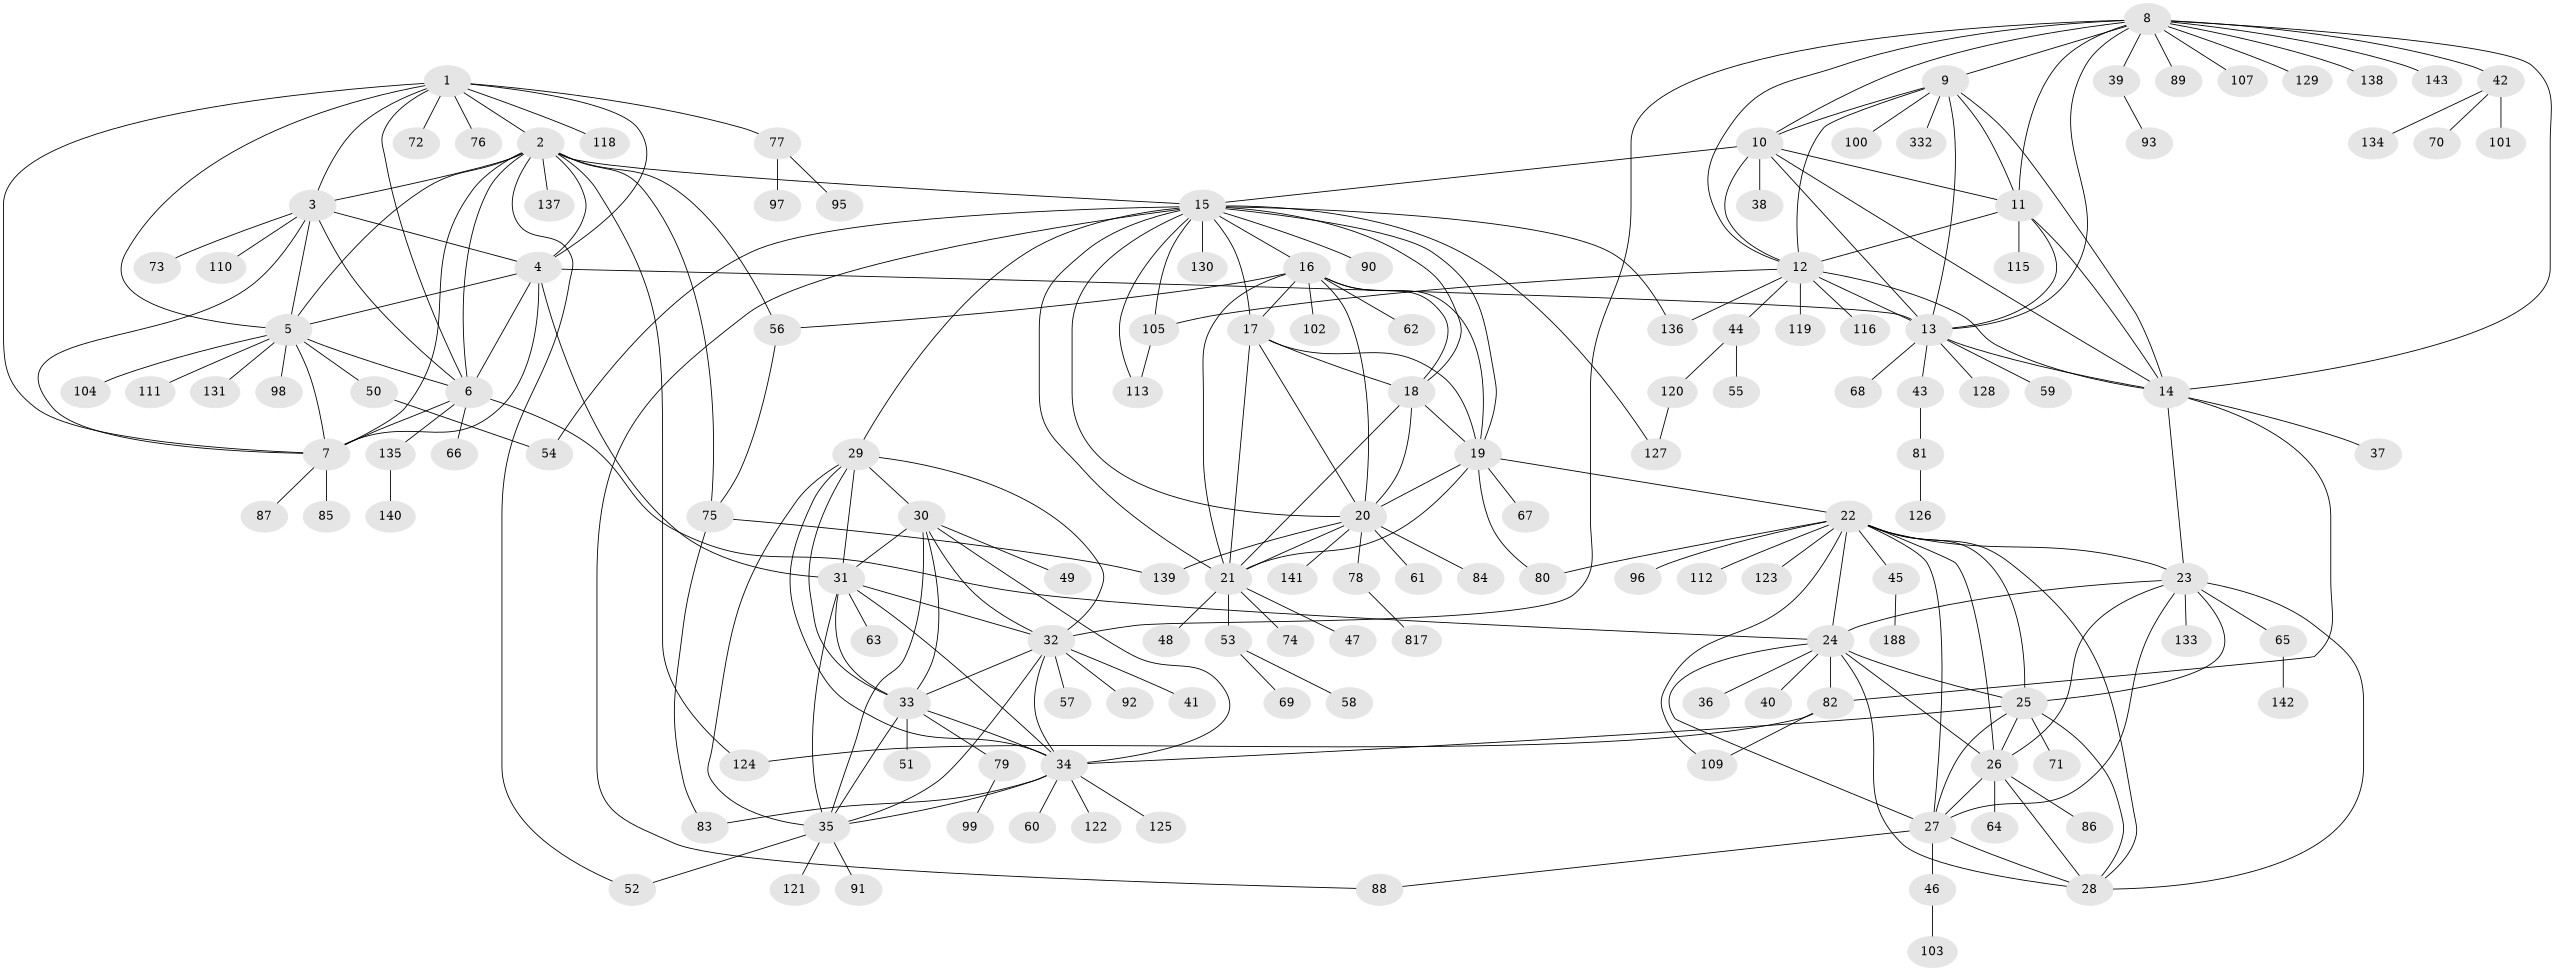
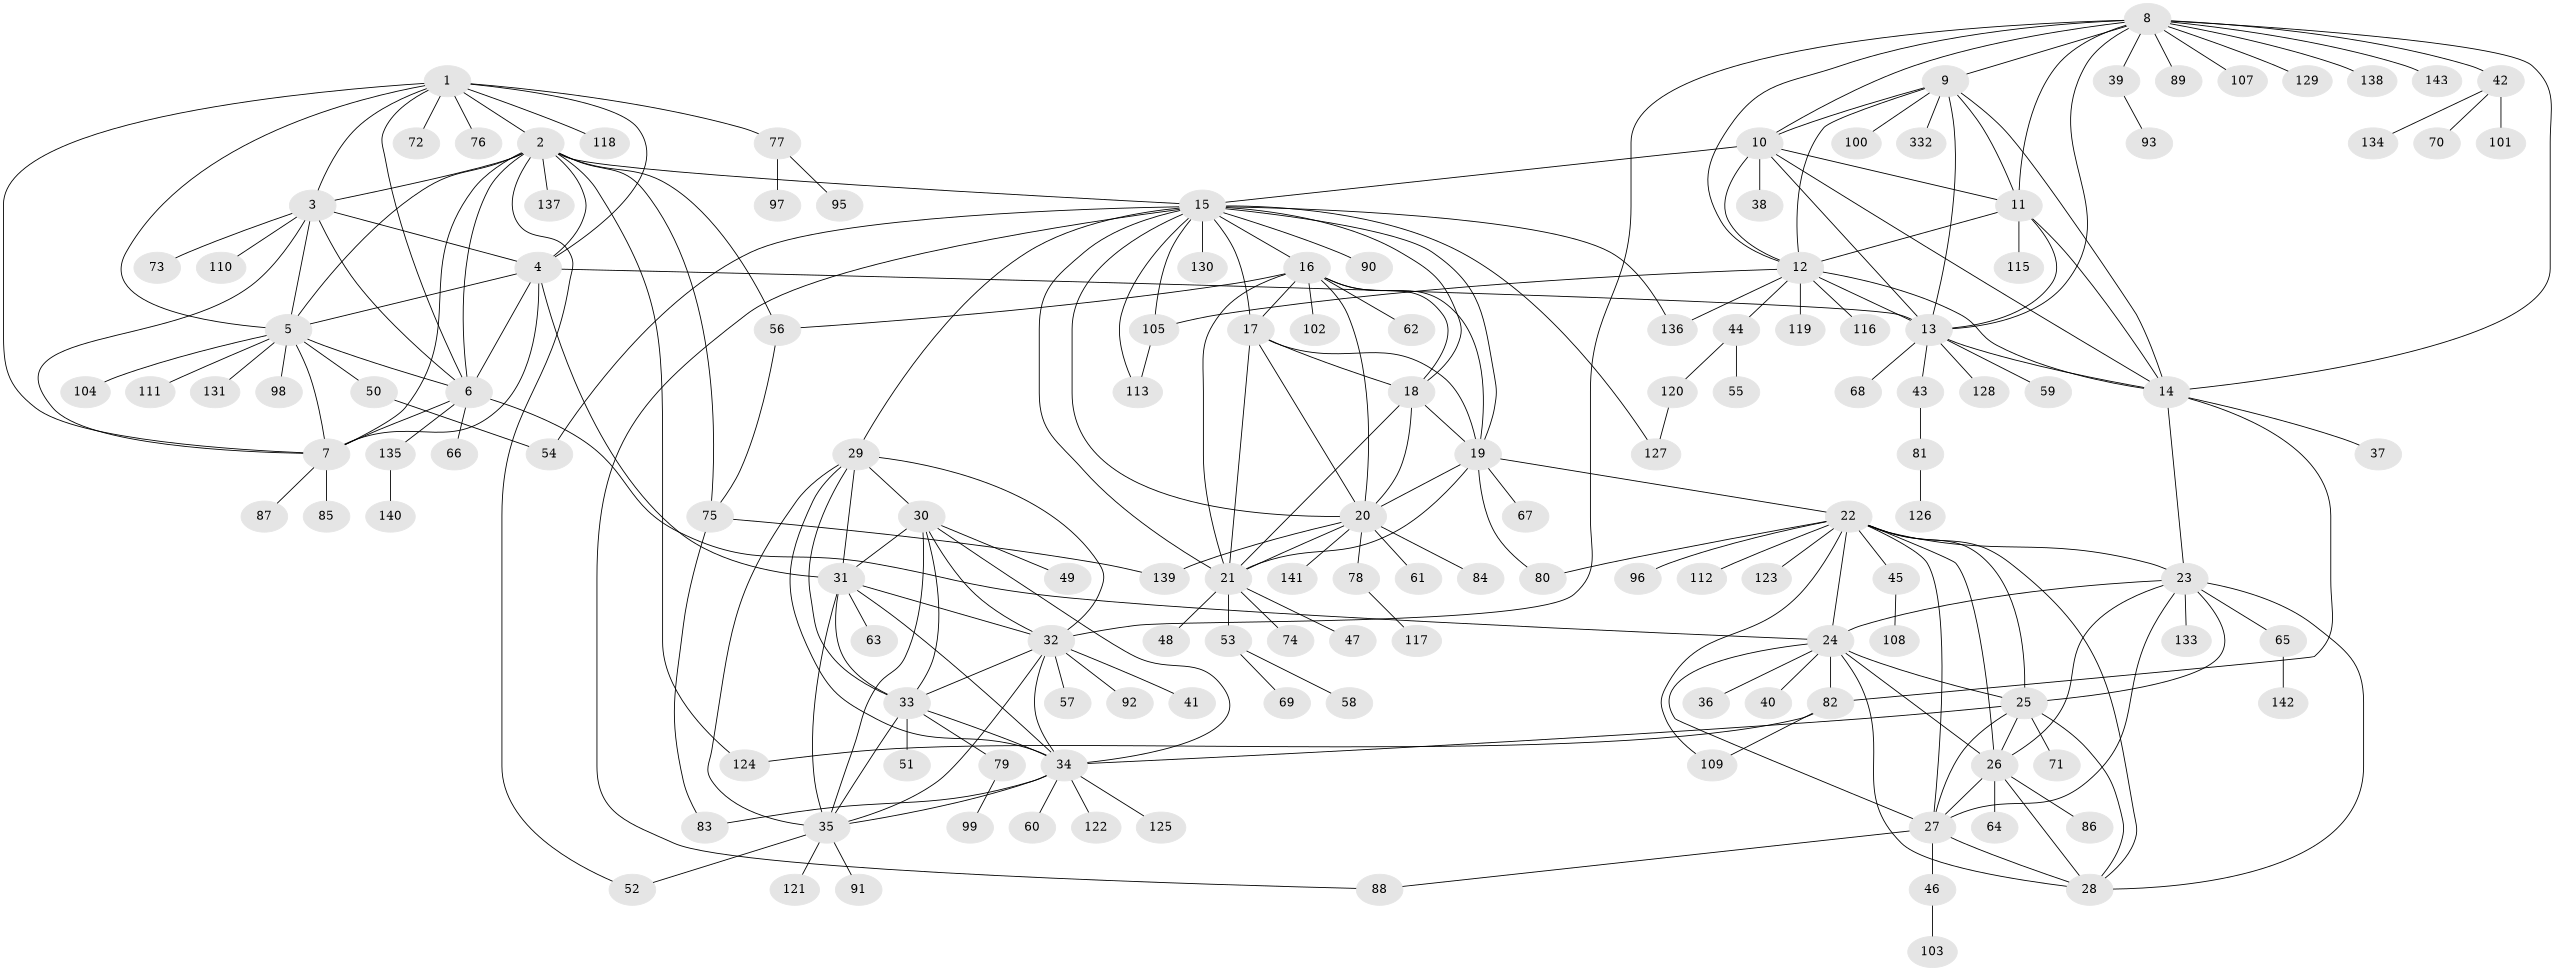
node "817": label "817" -> "117"
node "188": label "188" -> "108"
